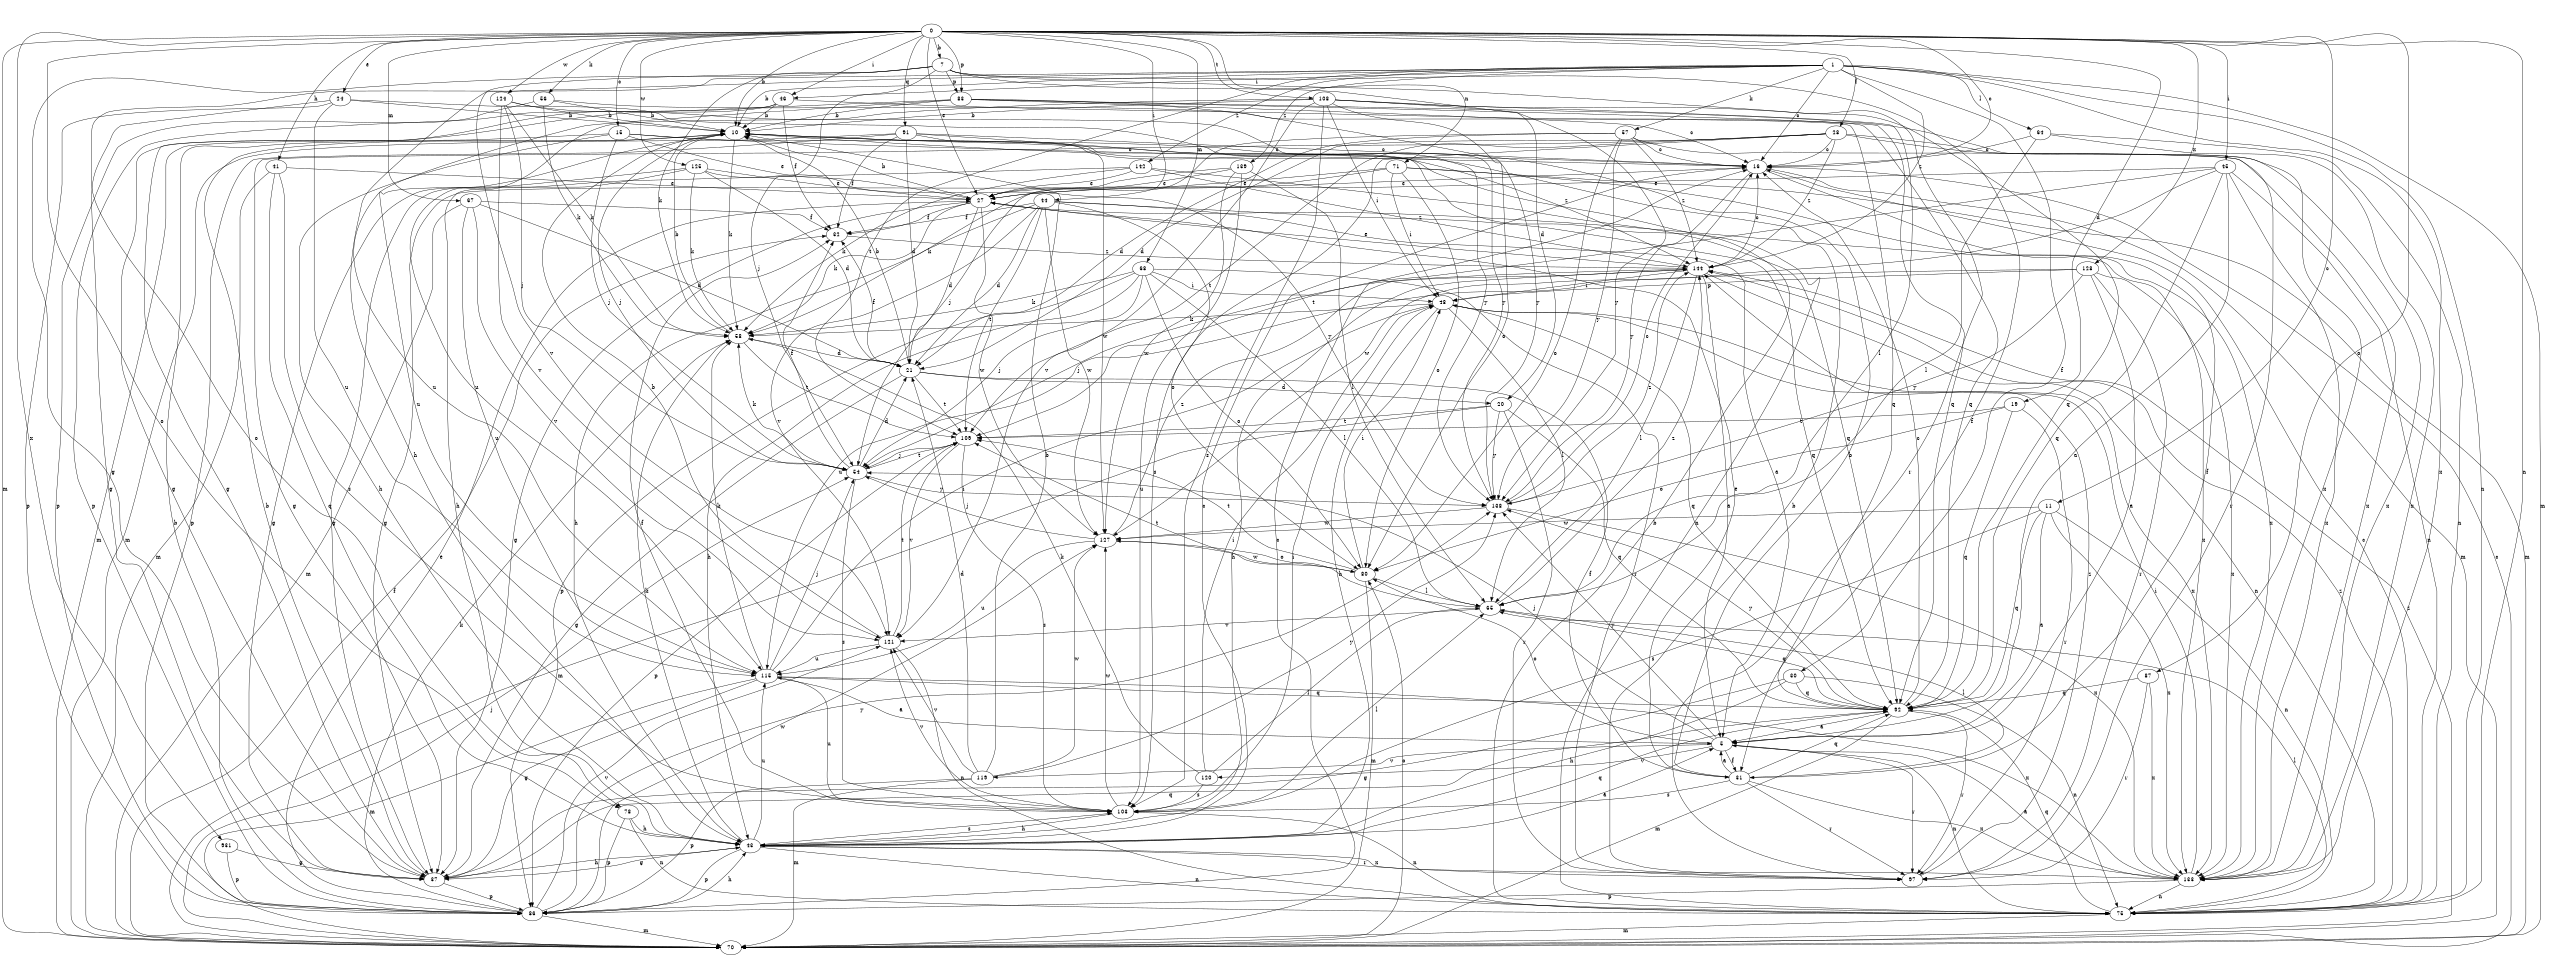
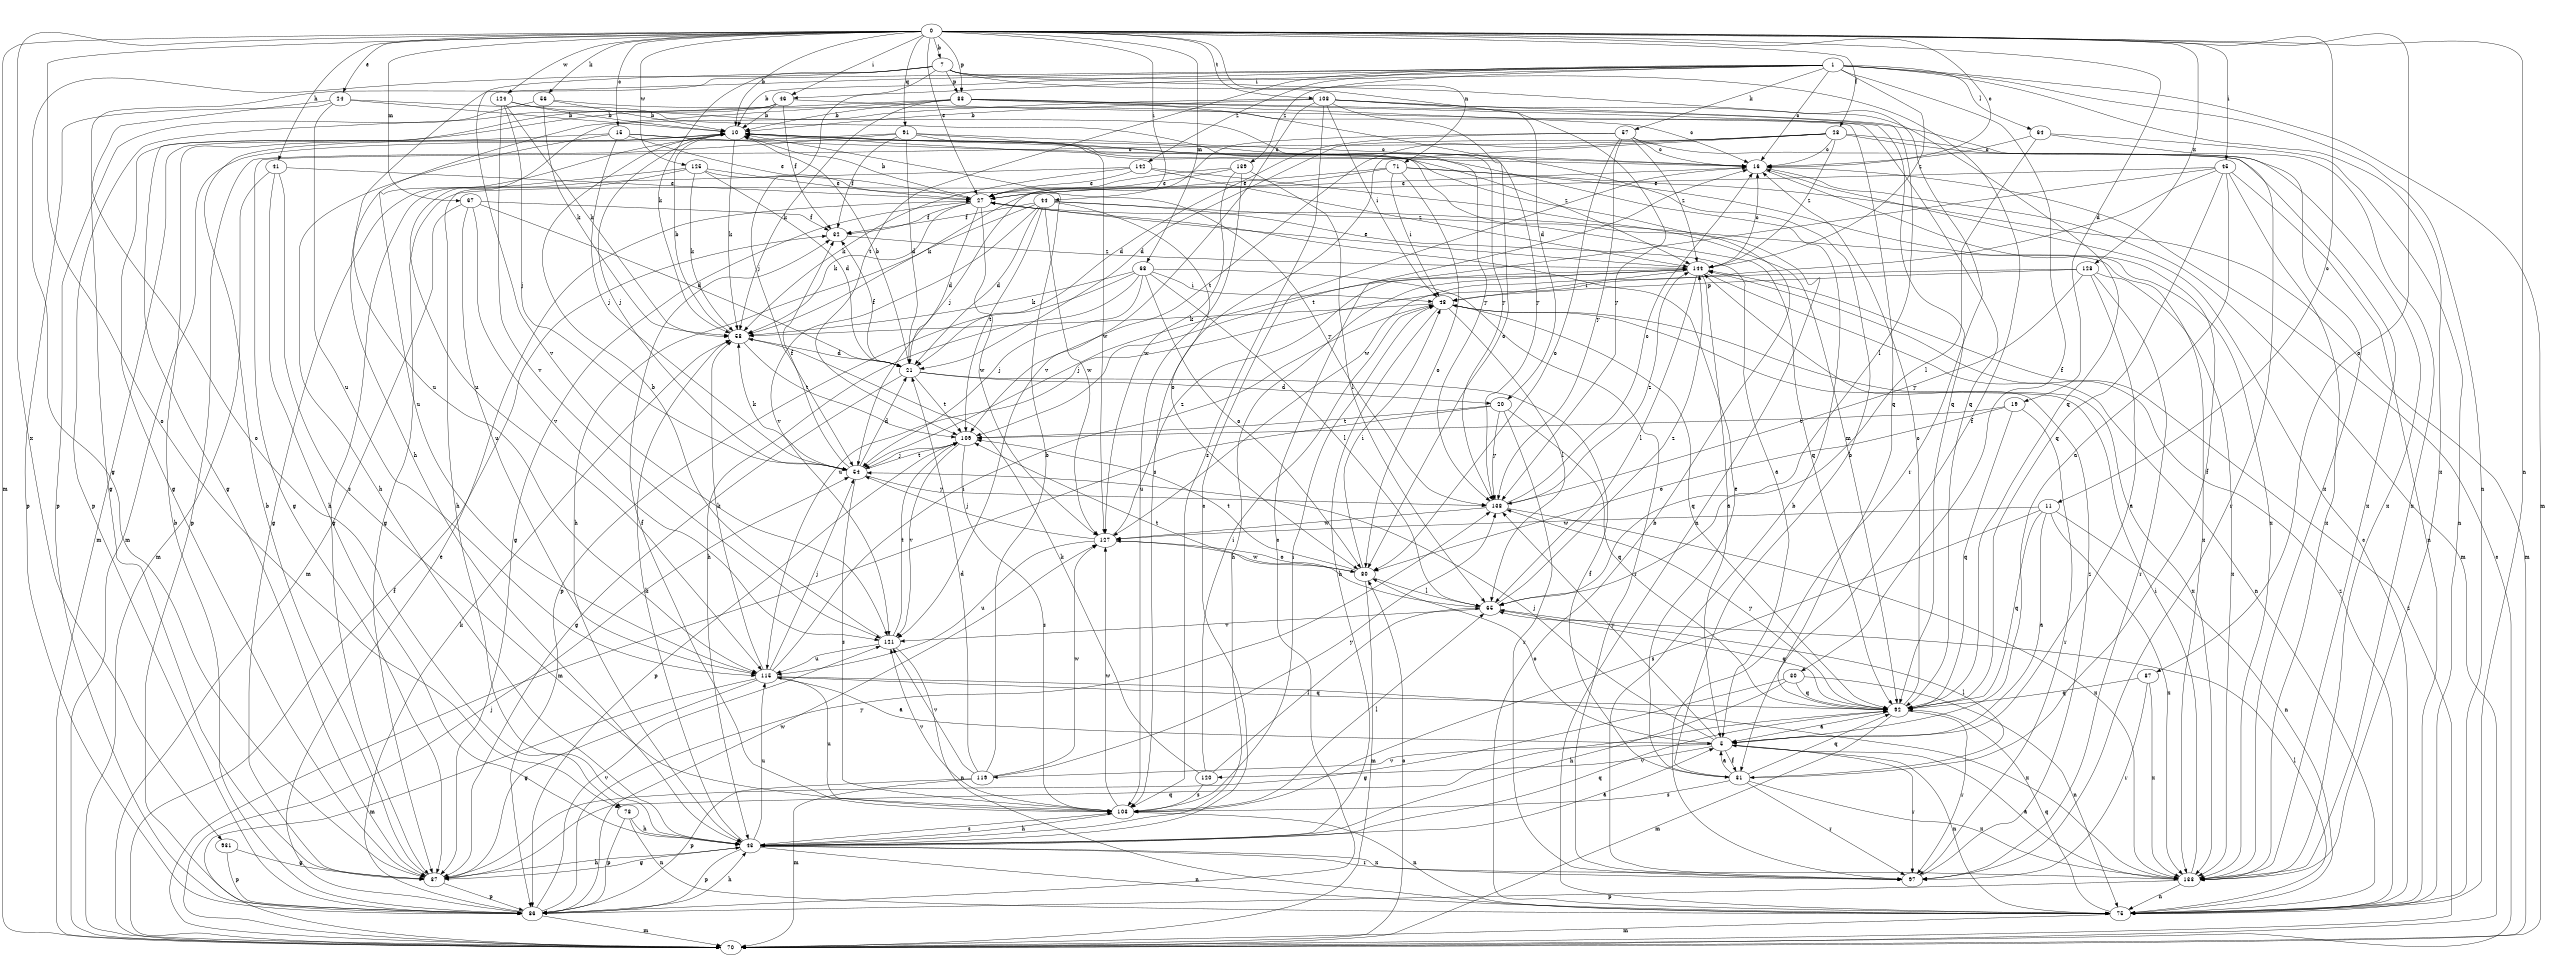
edge "83" -> "58": added, label "k"
edge "16" -> "138": removed, label "y"
edge "142" -> "92": label "q" -> "m"
edge "41" -> "43": label "q" -> "h"
